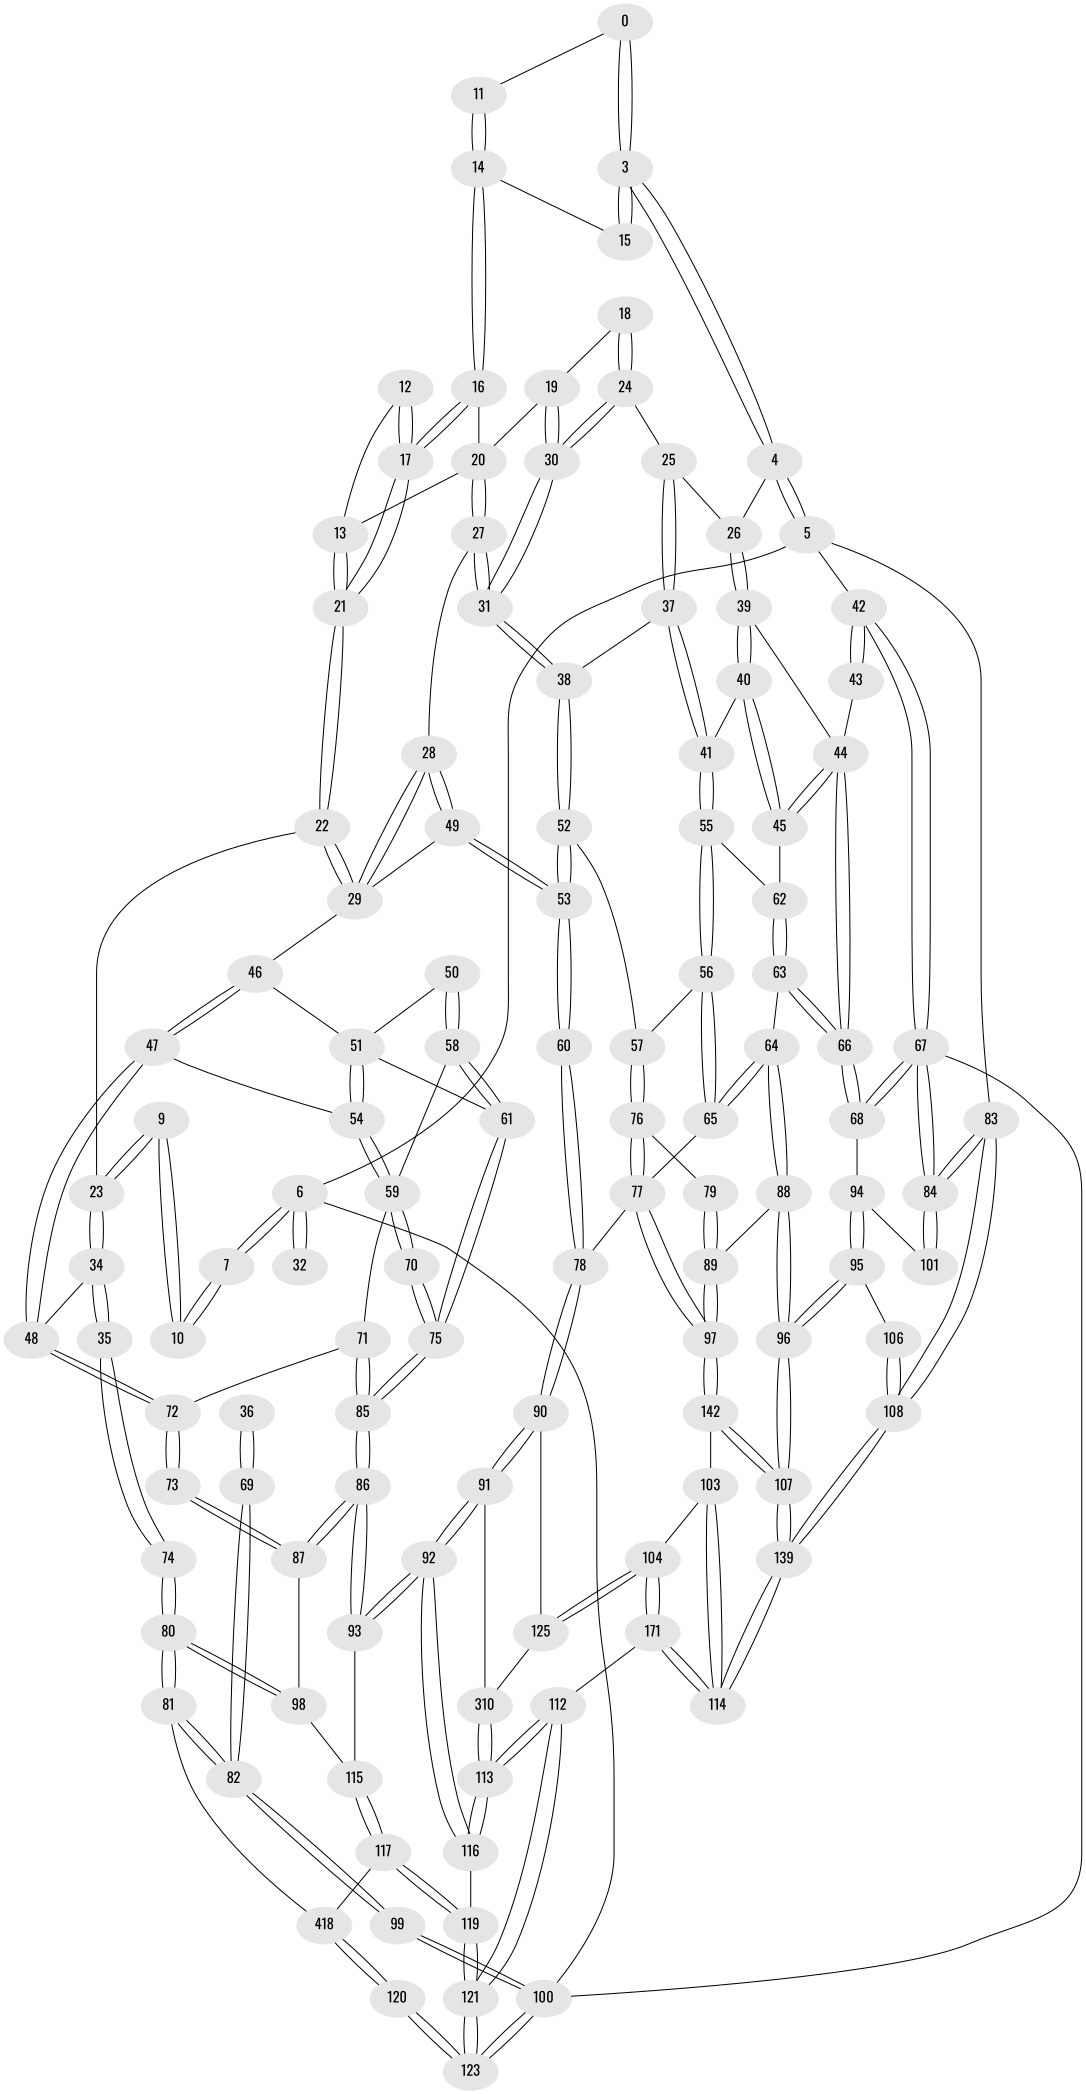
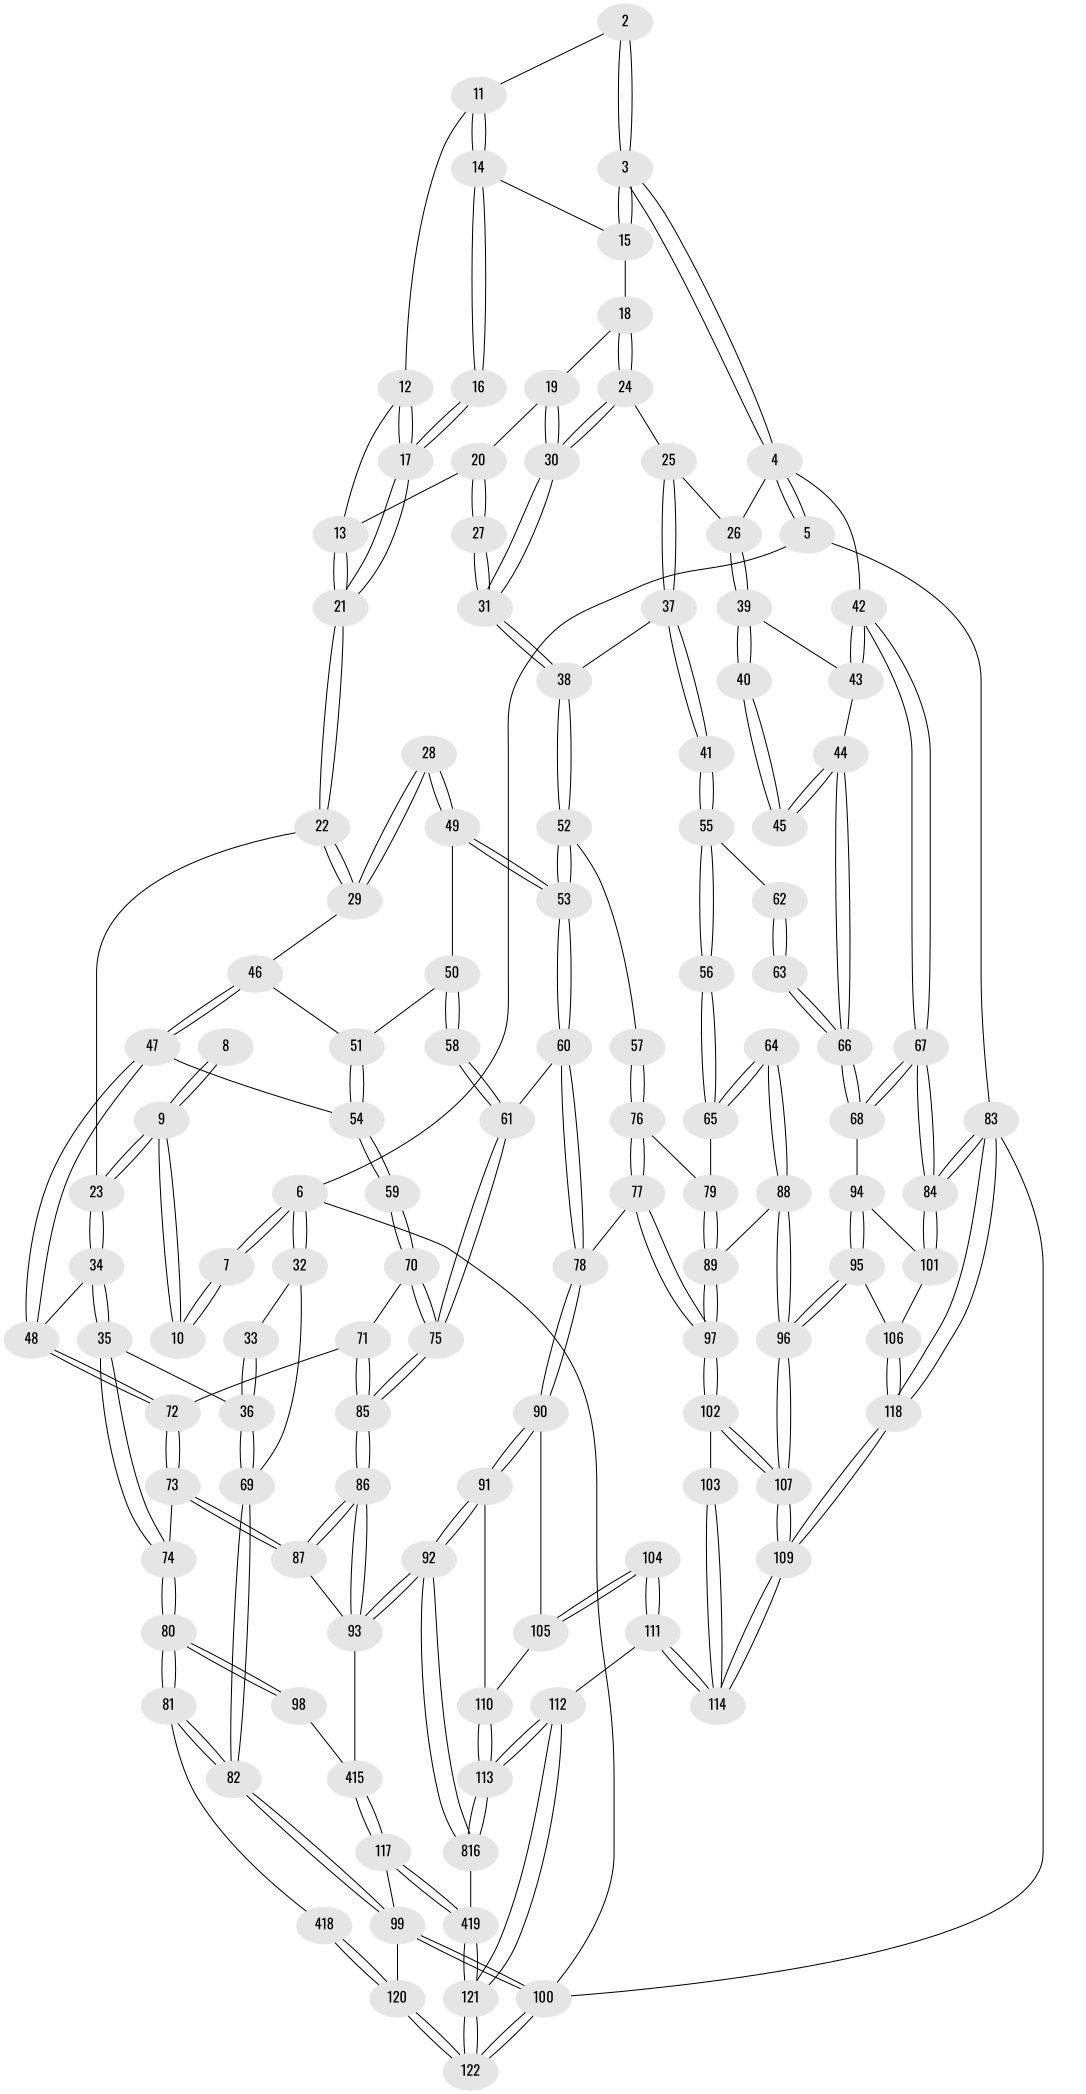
node "0": label "0" -> "2"
edge "11" -- "12": added
edge "15" -- "18": added
edge "16" -- "20": removed
edge "5" -- "42": now "4" -- "42"
edge "27" -- "28": removed
edge "39" -- "44": now "39" -- "43"
edge "40" -- "41": removed
edge "49" -- "29": now "49" -- "50"
edge "45" -- "62": removed
edge "56" -- "57": removed
edge "63" -- "64": removed
node "8": added
edge "51" -- "61": now "60" -- "61"
edge "58" -- "59": removed
edge "65" -- "77": now "65" -- "79"
edge "59" -- "71": now "70" -- "71"
edge "101" -- "106": added
node "33": added
edge "35" -- "36": added
edge "32" -- "69": added
node "142": label "142" -> "102"
node "108": label "108" -> "118"
edge "73" -- "74": added
edge "103" -- "104": removed
node "139": label "139" -> "109"
edge "87" -- "98": now "87" -- "93"
node "125": label "125" -> "105"
node "171": label "171" -> "111"
edge "67" -- "100": now "83" -- "100"
node "310": label "310" -> "110"
node "115": label "115" -> "415"
node "116": label "116" -> "816"
edge "117" -- "418": now "117" -- "99"
node "119": label "119" -> "419"
edge "99" -- "120": added
node "123": label "123" -> "122"
